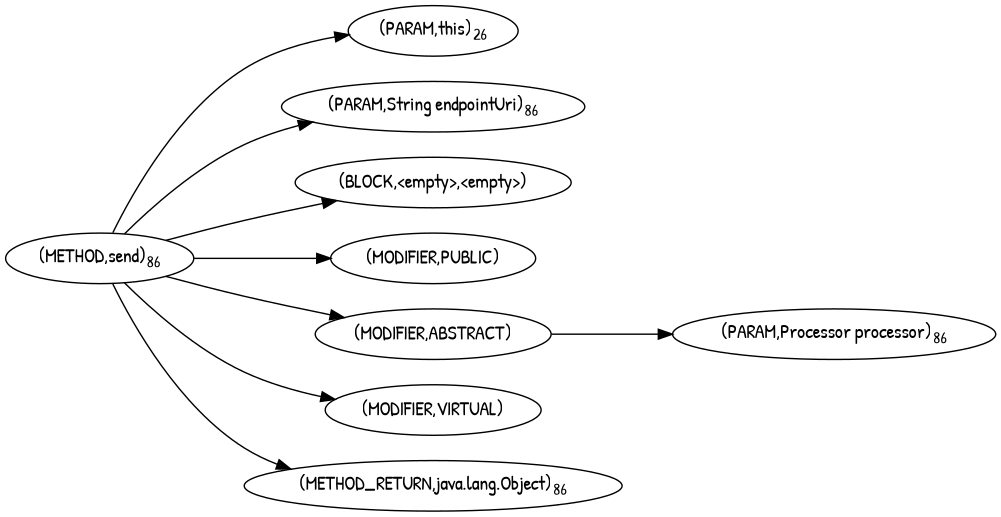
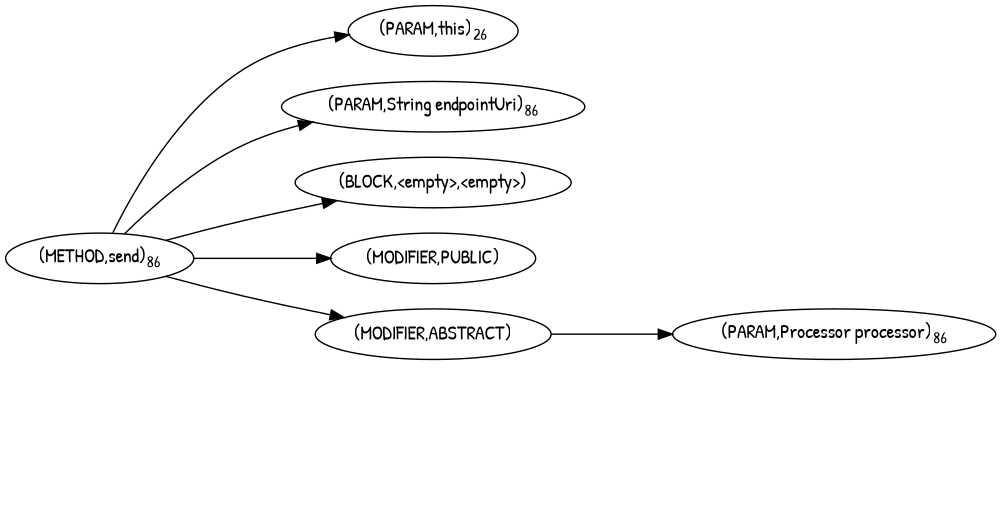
node "(MODIFIER,VIRTUAL)": removed
node "(METHOD_RETURN,java.lang.Object)": removed
